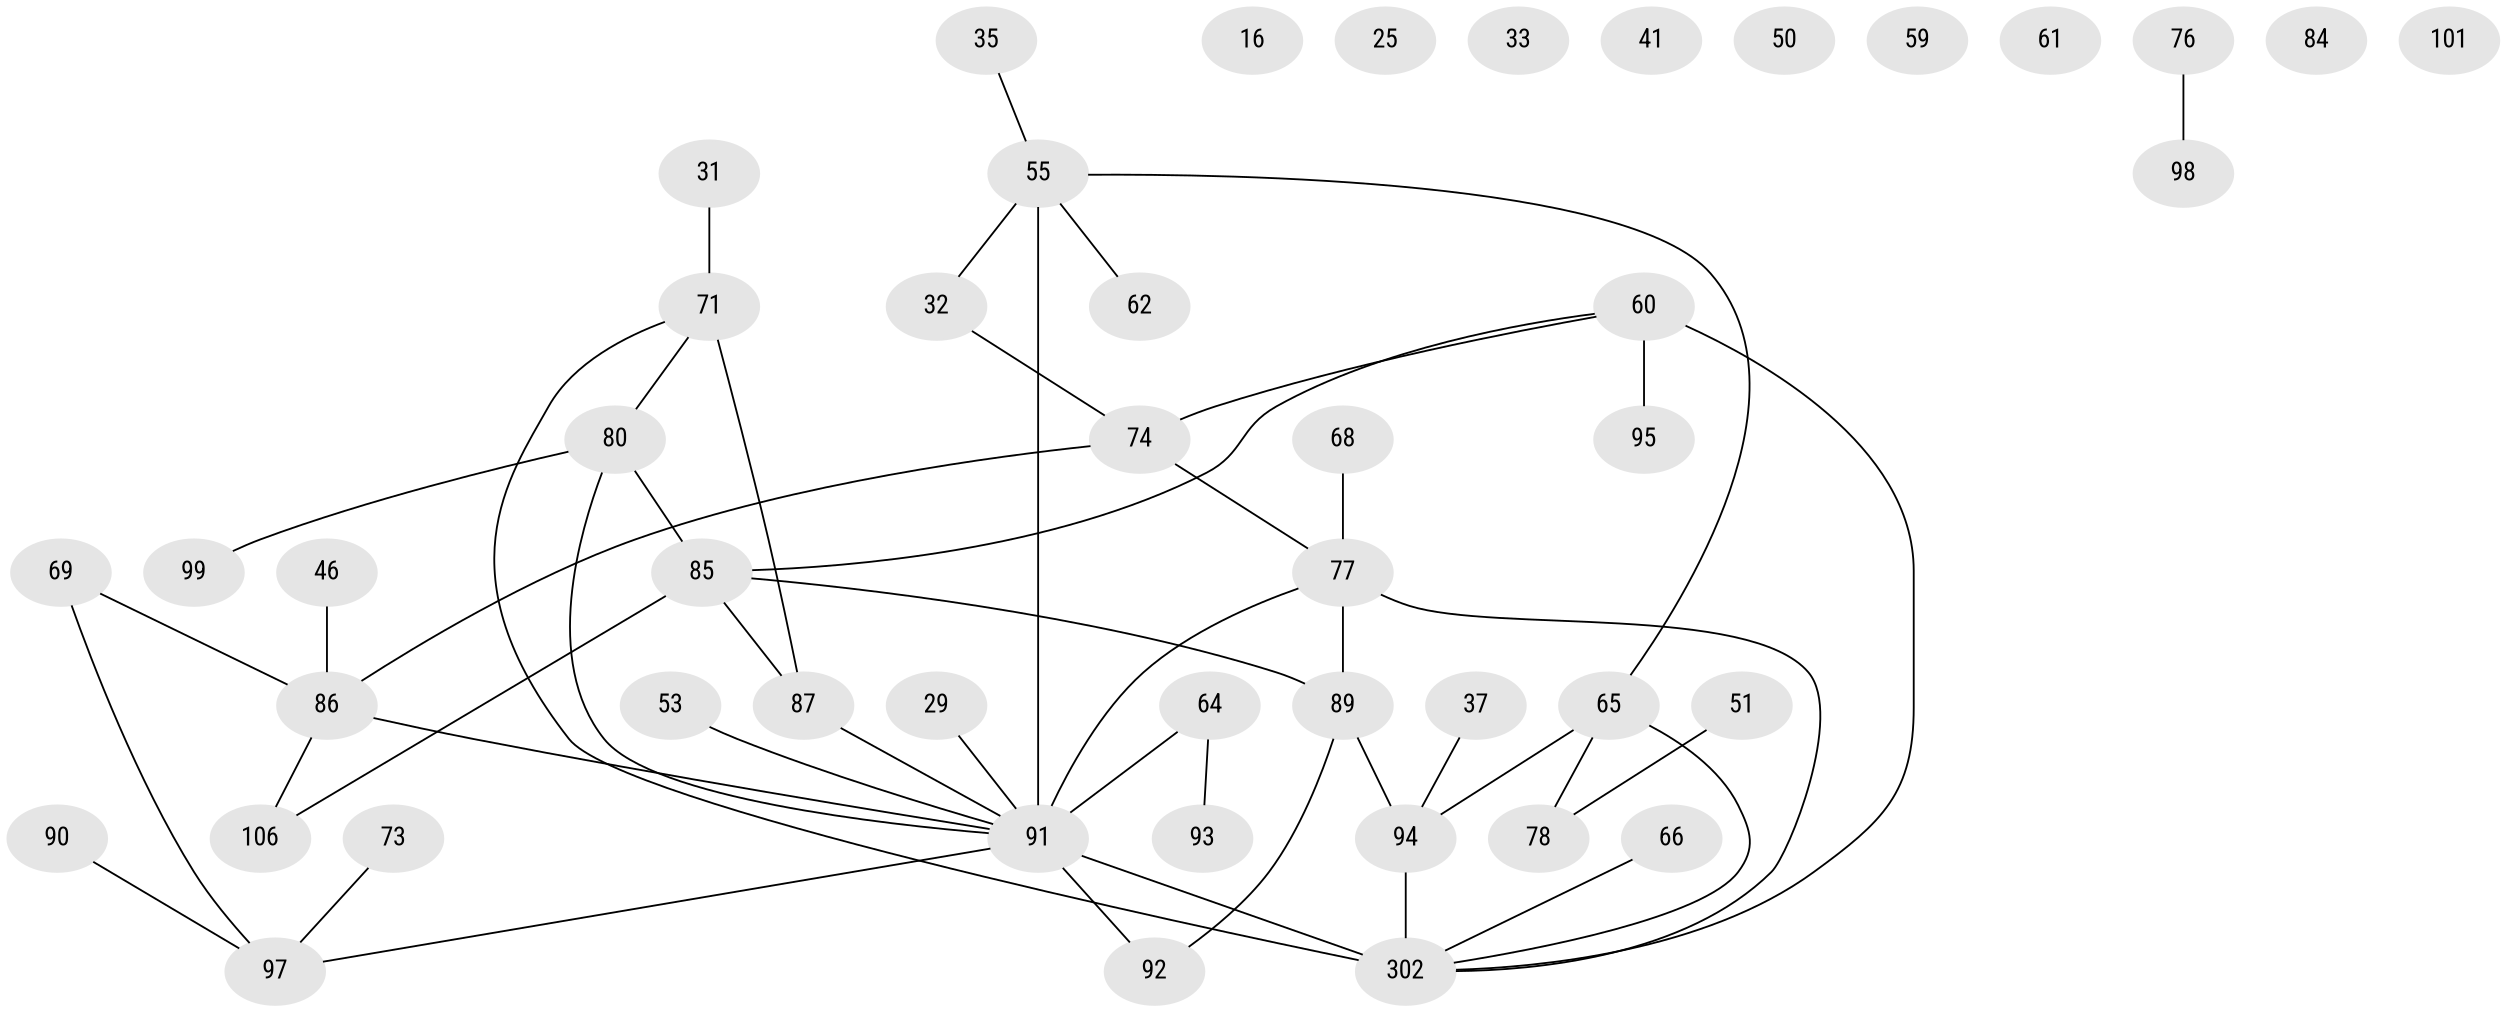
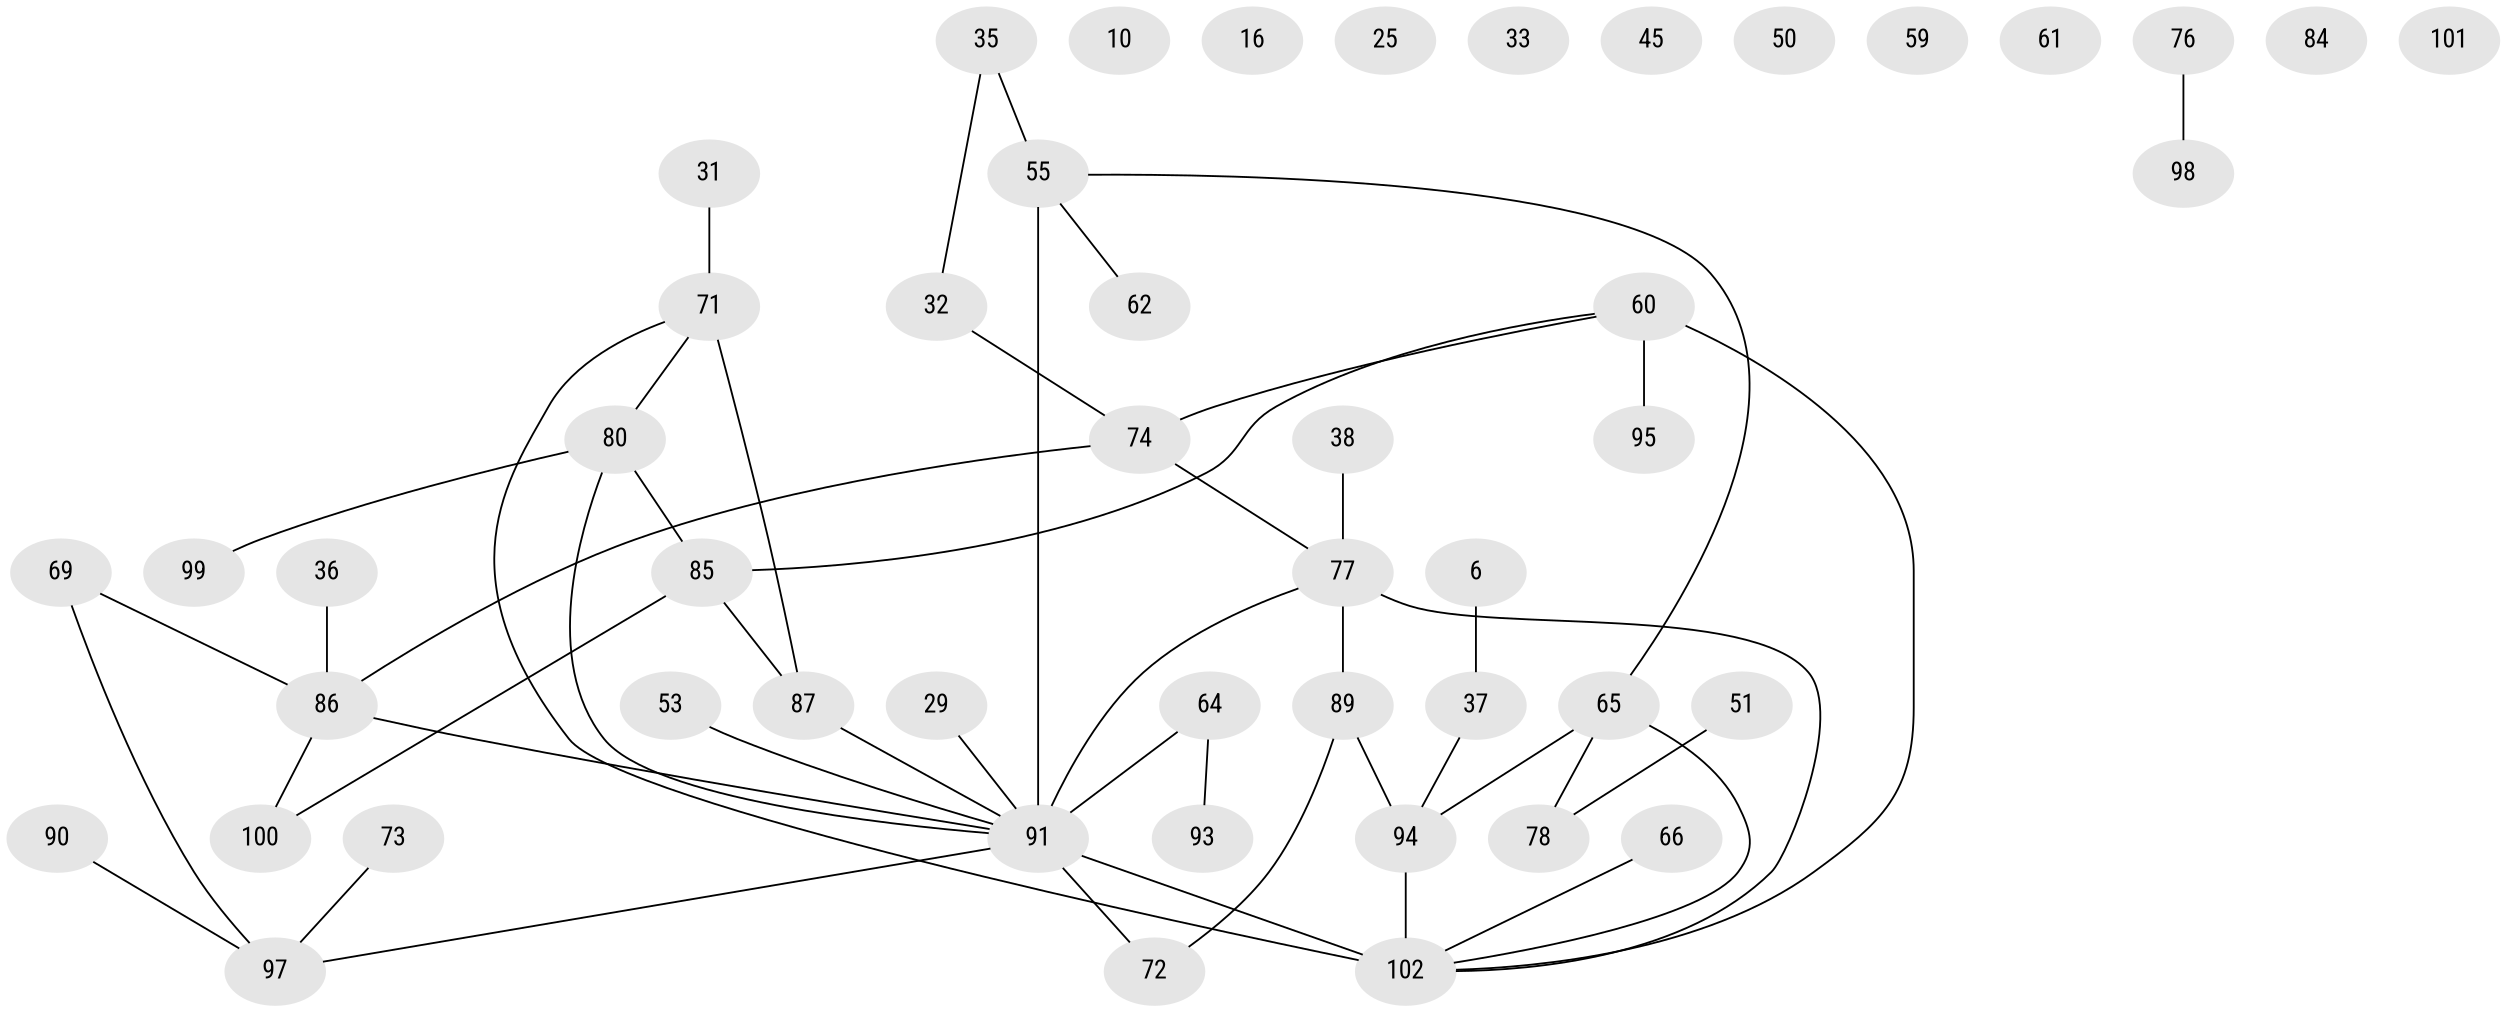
node "10": added
node "41": label "41" -> "45"
edge "55" -- "32": now "35" -- "32"
node "68": label "68" -> "38"
node "46": label "46" -> "36"
node "6": added
edge "85" -- "89": removed
node "106": label "106" -> "100"
node "92": label "92" -> "72"
node "302": label "302" -> "102"
